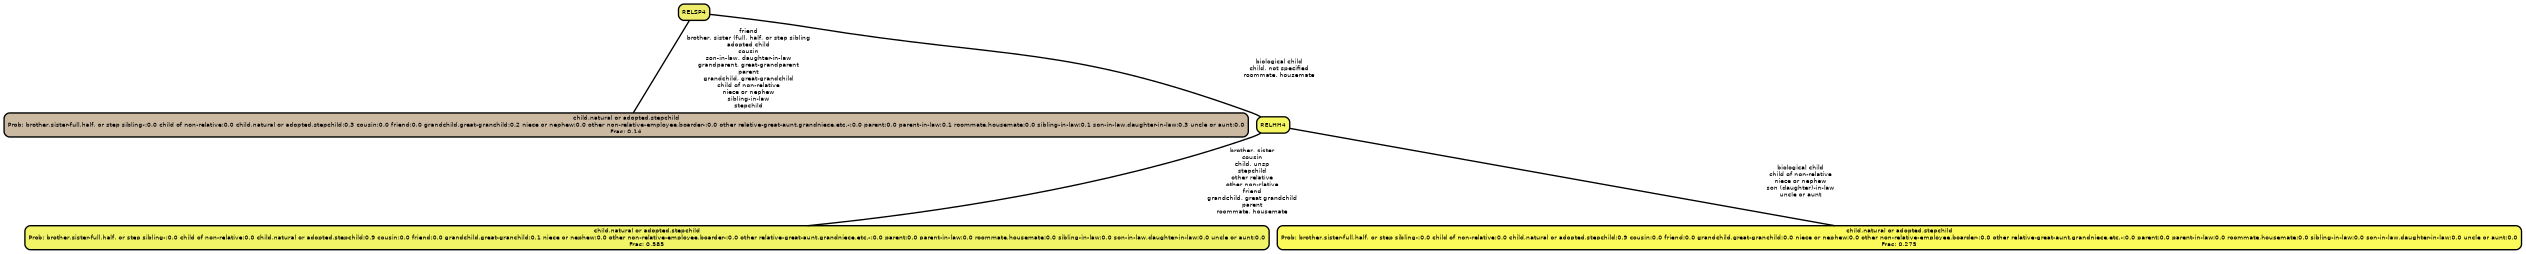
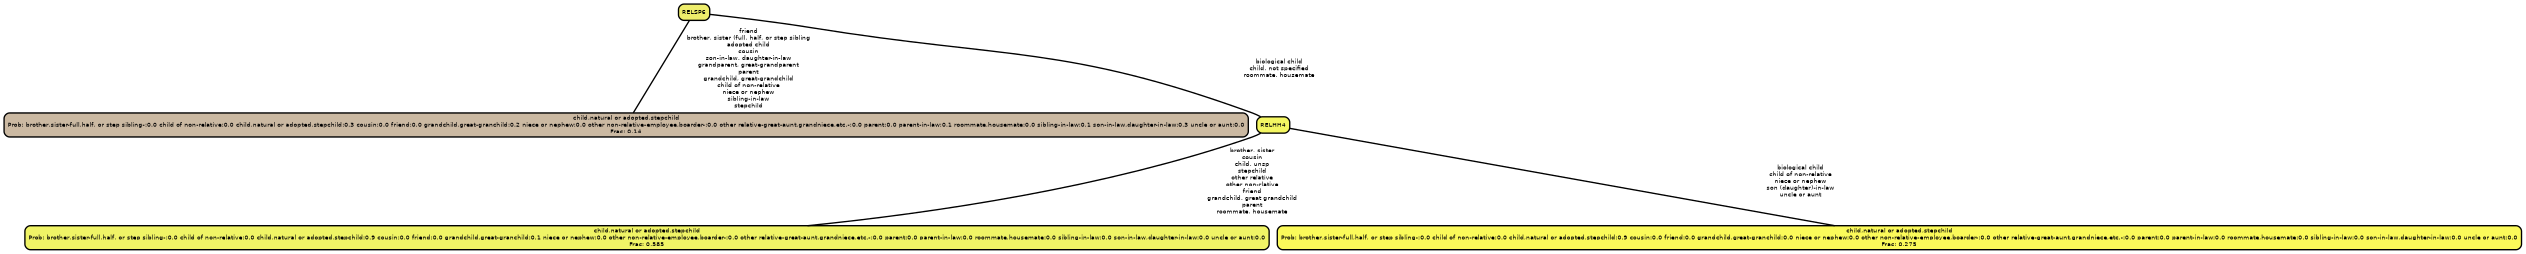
node "RELSP4": label "RELSP4" -> "RELSP6"
